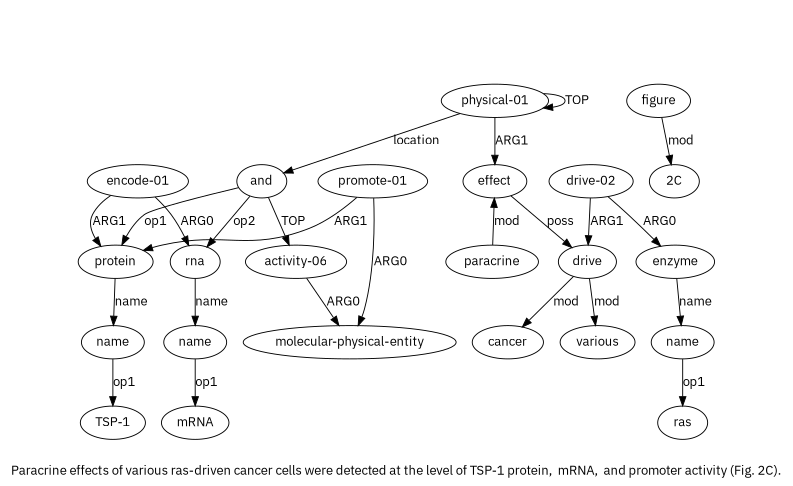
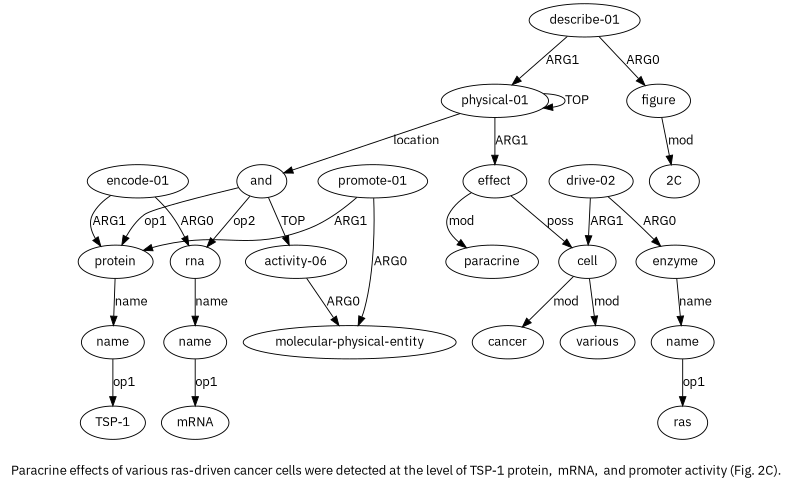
node "describe-01": added
edge "paracrine" -> "effect": reversed
node "drive": label "drive" -> "cell"
